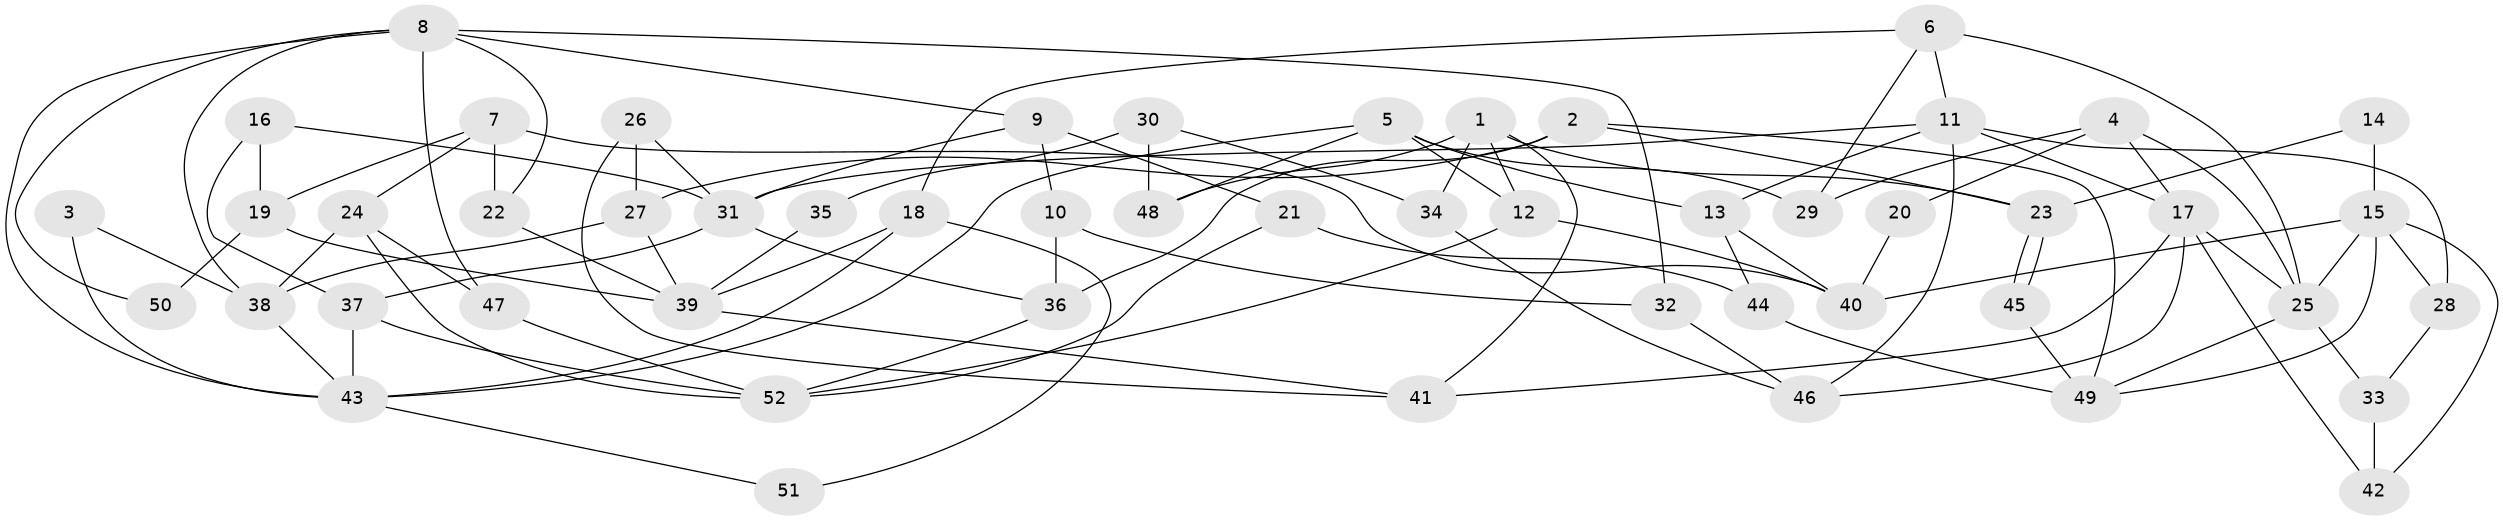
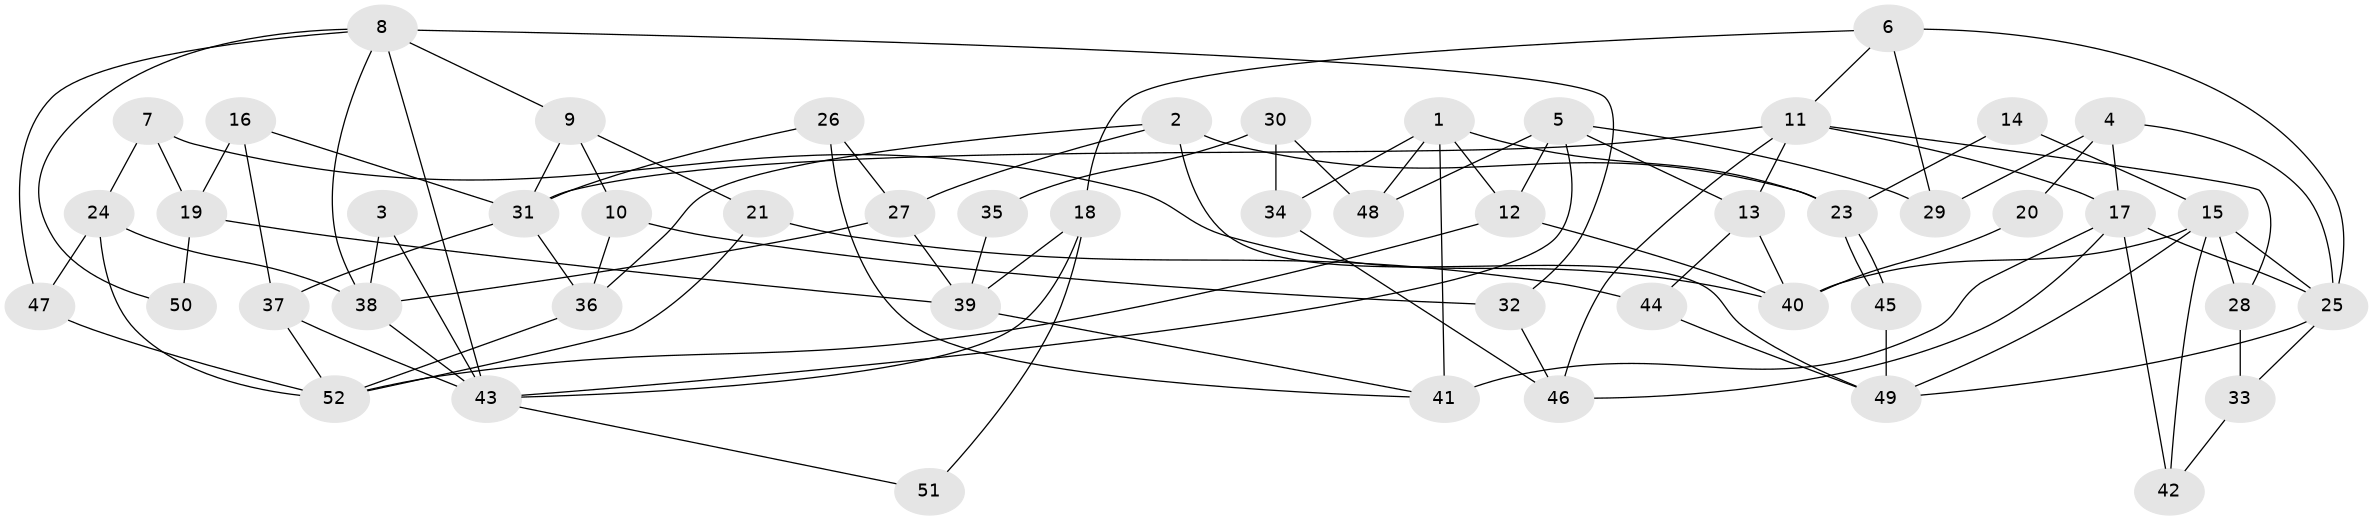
node "22": removed
